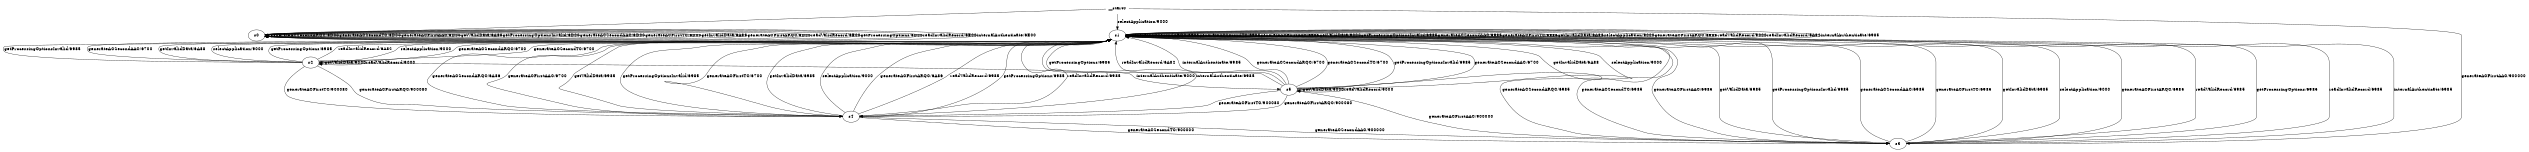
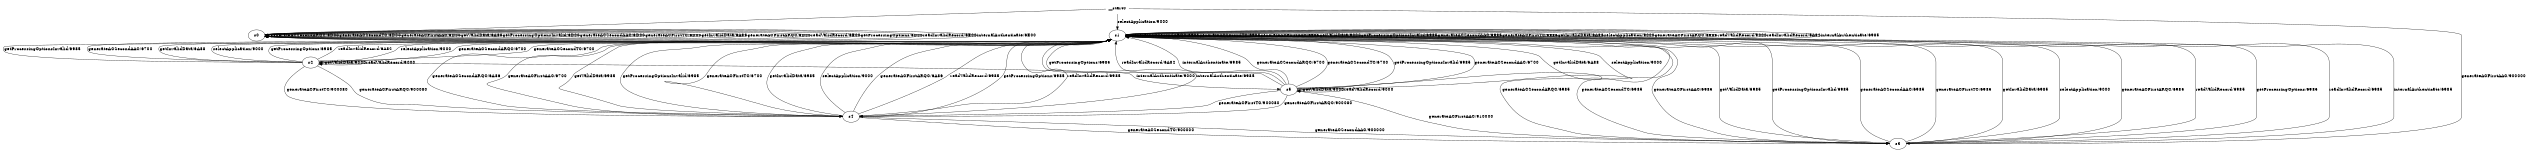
edge "s5" -> "s3": label "generateACFirstAAC/900000" -> "generateACFirstAAC/910000"
